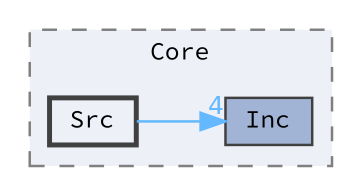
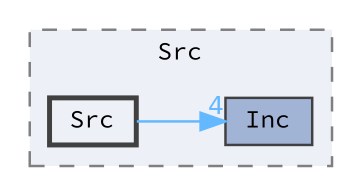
cluster "Core": label "Core" -> "Src"
